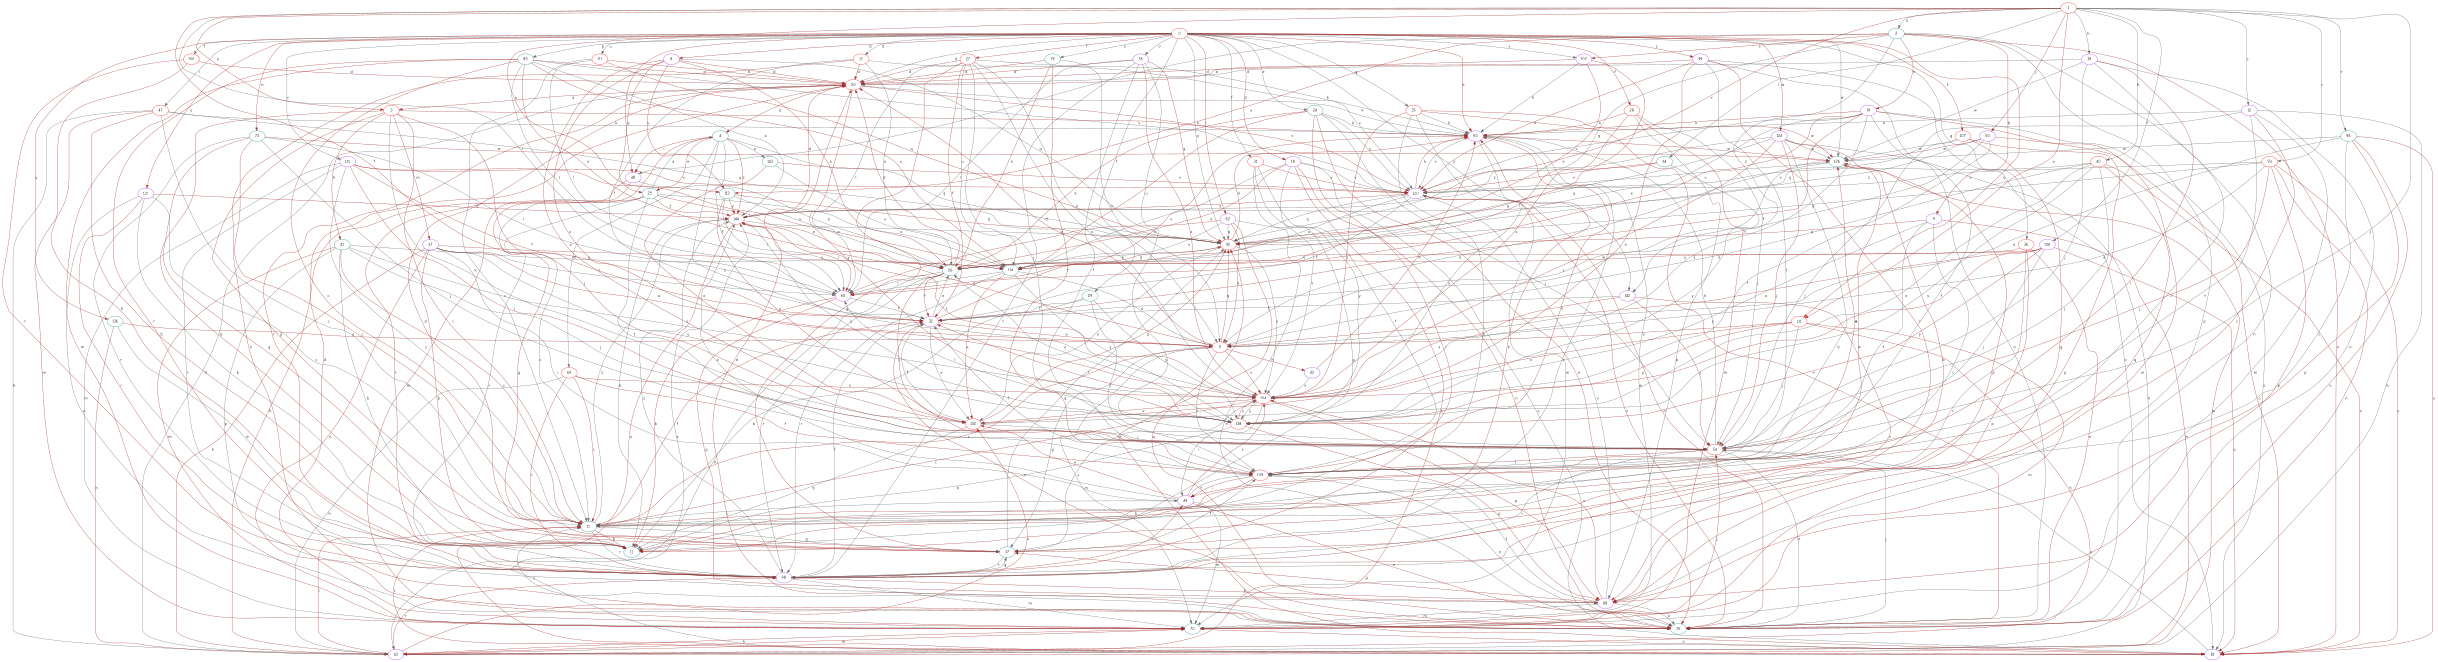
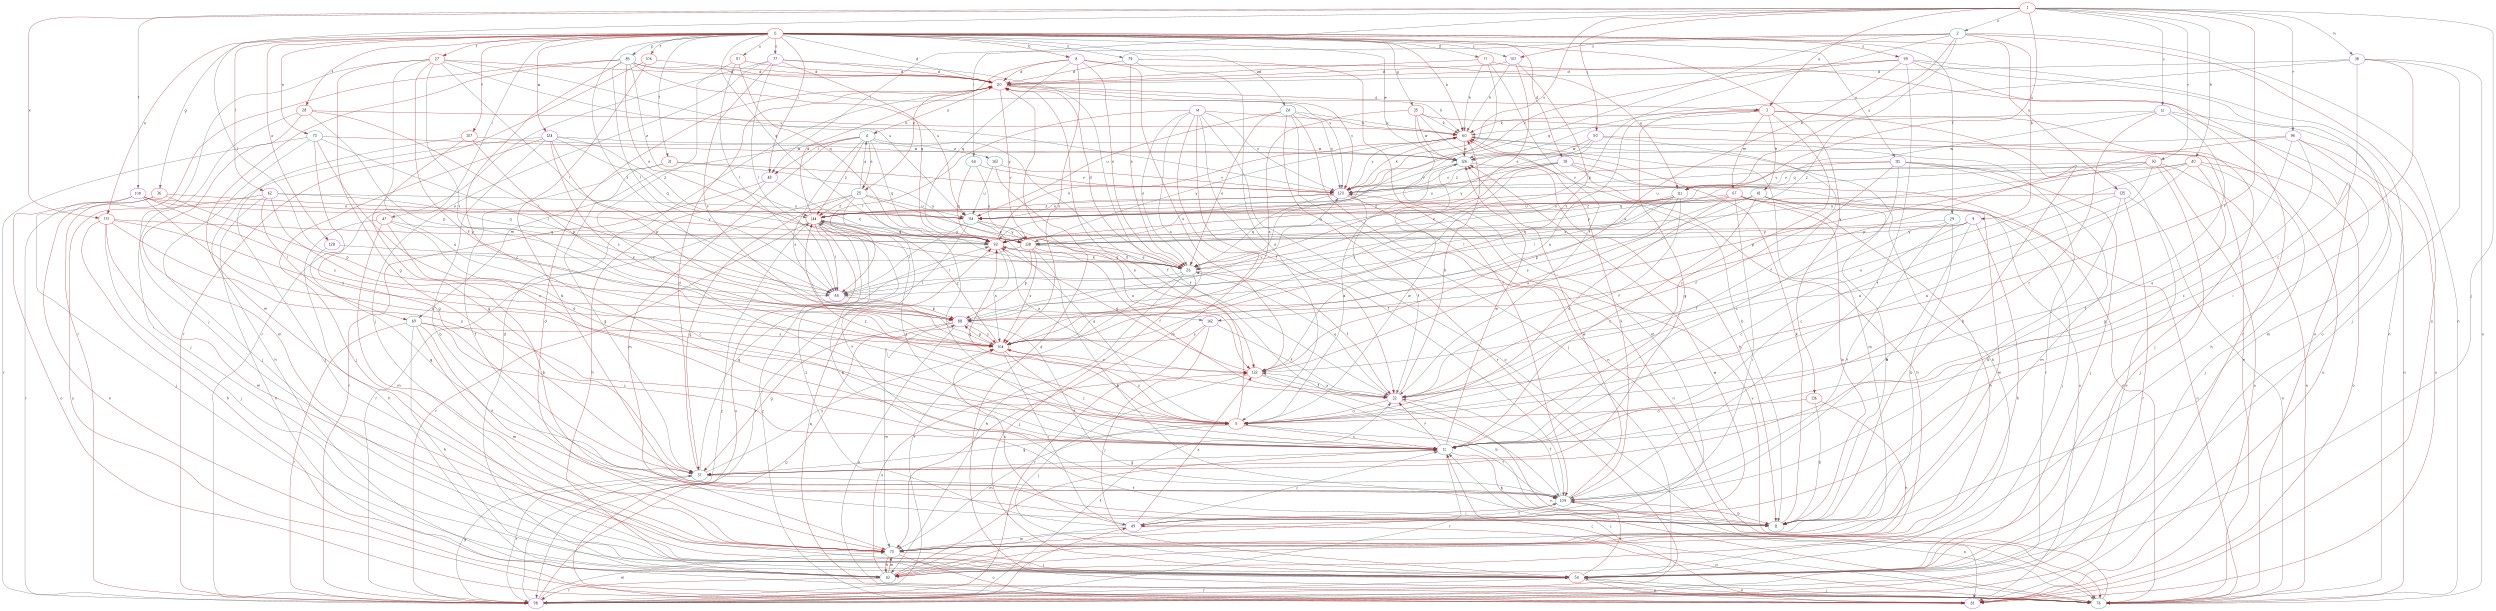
node "78": label "78" -> "77"
edge "2" -> "74": removed, label "n"
edge "47" -> "60": removed, label "k"
node "60": color purple -> red
node "96": color teal -> purple
edge "120" -> "92": now "120" -> "26"
edge "62" -> "65": now "62" -> "69"
node "128": added
node "67": color purple -> red
edge "50" -> "138": label "t" -> "y"
edge "65" -> "32": now "113" -> "32"
edge "20" -> "98": now "144" -> "98"
node "136": color teal -> red
edge "65" -> "11": removed, label "b"
node "69": color red -> teal
node "42": removed
edge "104" -> "138": removed, label "y"
node "109": color red -> teal
edge "69" -> "70": added, label "m"
edge "81" -> "54": reversed
node "43": color purple -> teal
